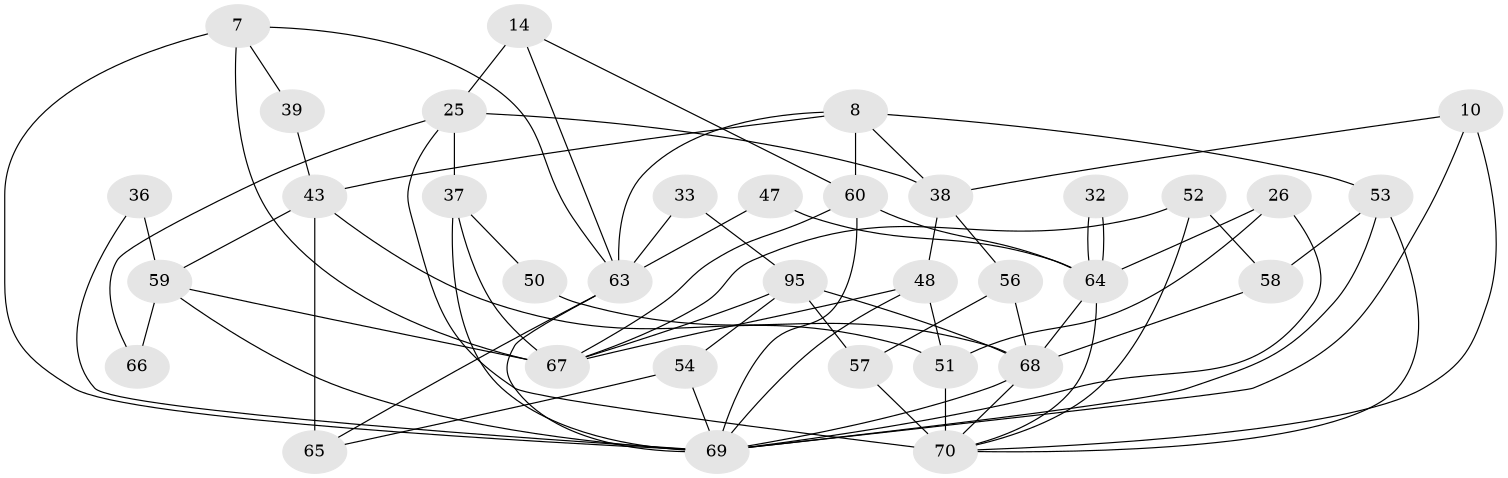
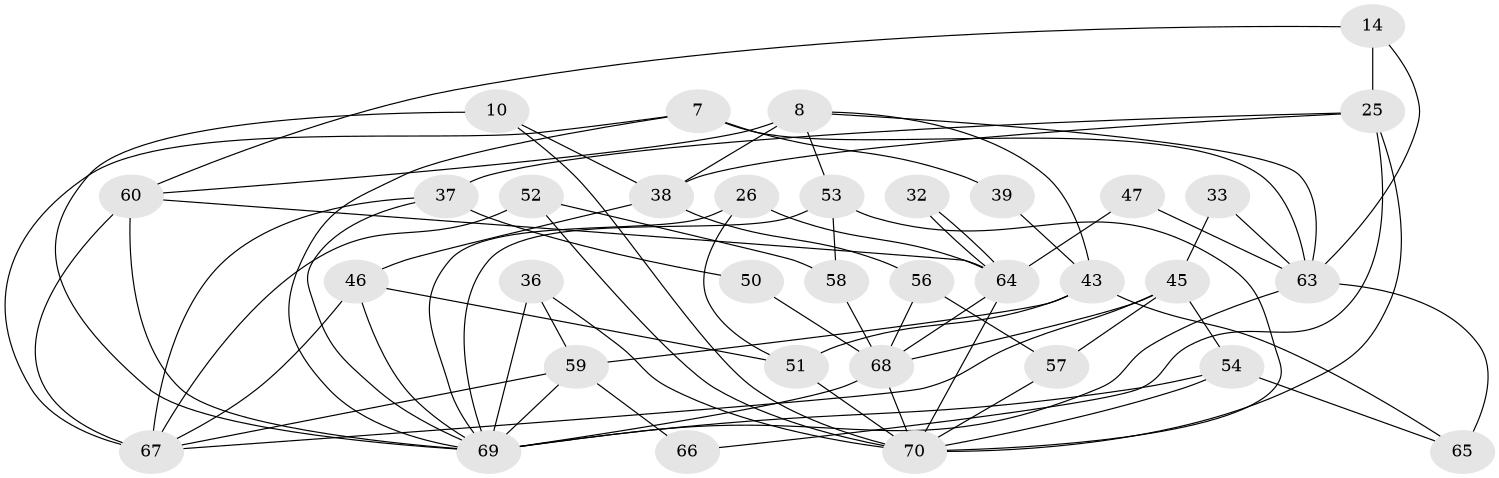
node "95": label "95" -> "45"
node "48": label "48" -> "46"
edge "36" -- "70": added
edge "54" -- "70": added
